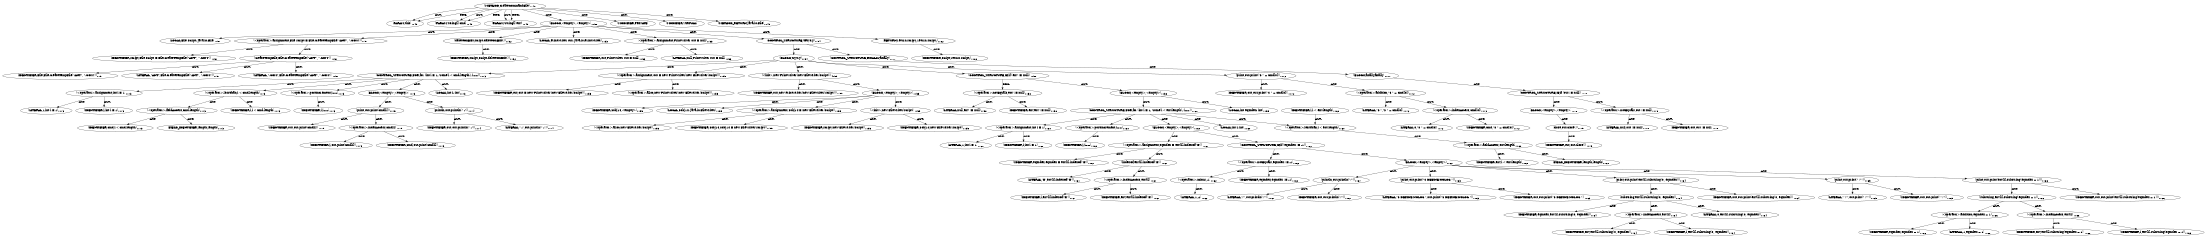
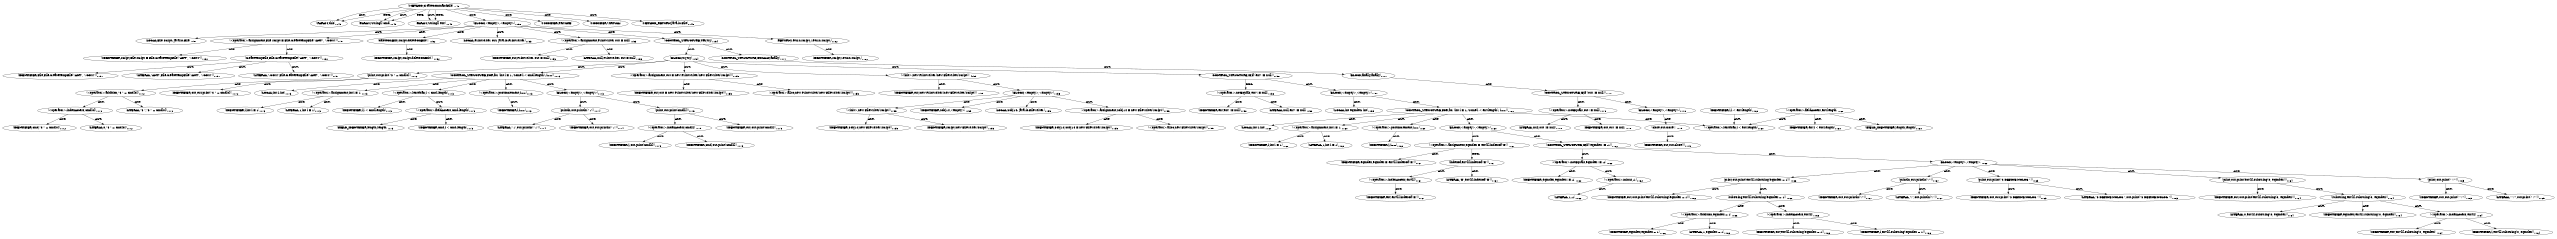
edge "(<operator>.lessThan,i < env.length)" -> "(<operator>.fieldAccess,env.length)": reversed
edge "(<operator>.assignment,eqIndex = env[i].indexOf('='))" -> "(indexOf,env[i].indexOf('='))": label "AST: " -> "DDG: "
node "(IDENTIFIER,i,env[i].indexOf('='))": removed
